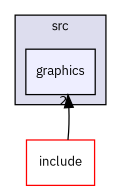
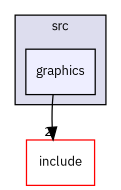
edge "include" -> "graphics": reversed
